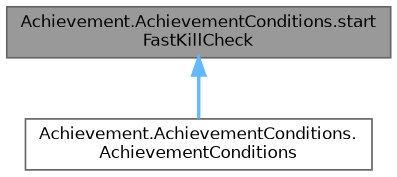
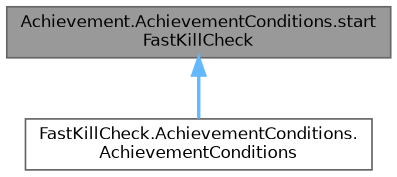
node "Achievement.AchievementConditions. AchievementConditions": label "Achievement.AchievementConditions. AchievementConditions" -> "FastKillCheck.AchievementConditions. AchievementConditions"
